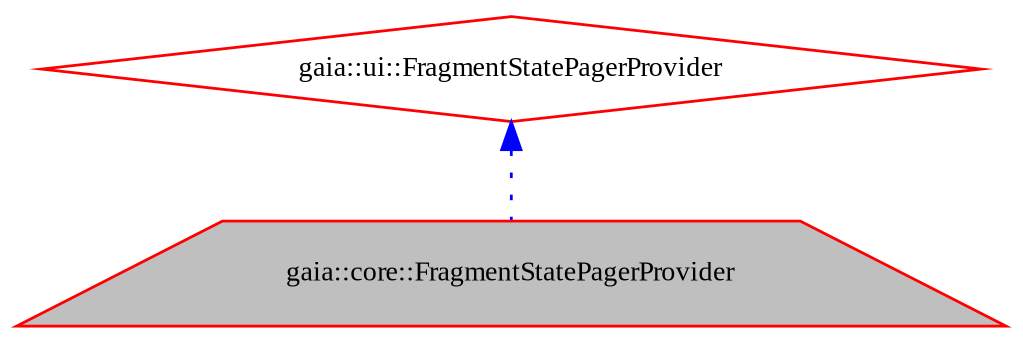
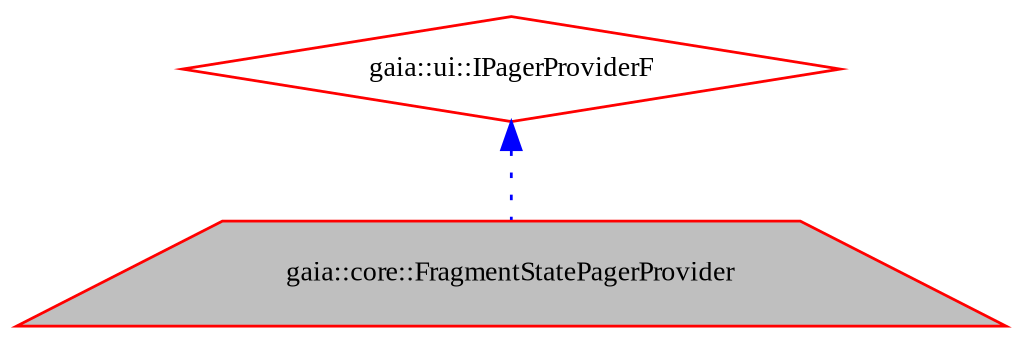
node "gaia::ui::FragmentStatePagerProvider": label "gaia::ui::FragmentStatePagerProvider" -> "gaia::ui::IPagerProviderF"
